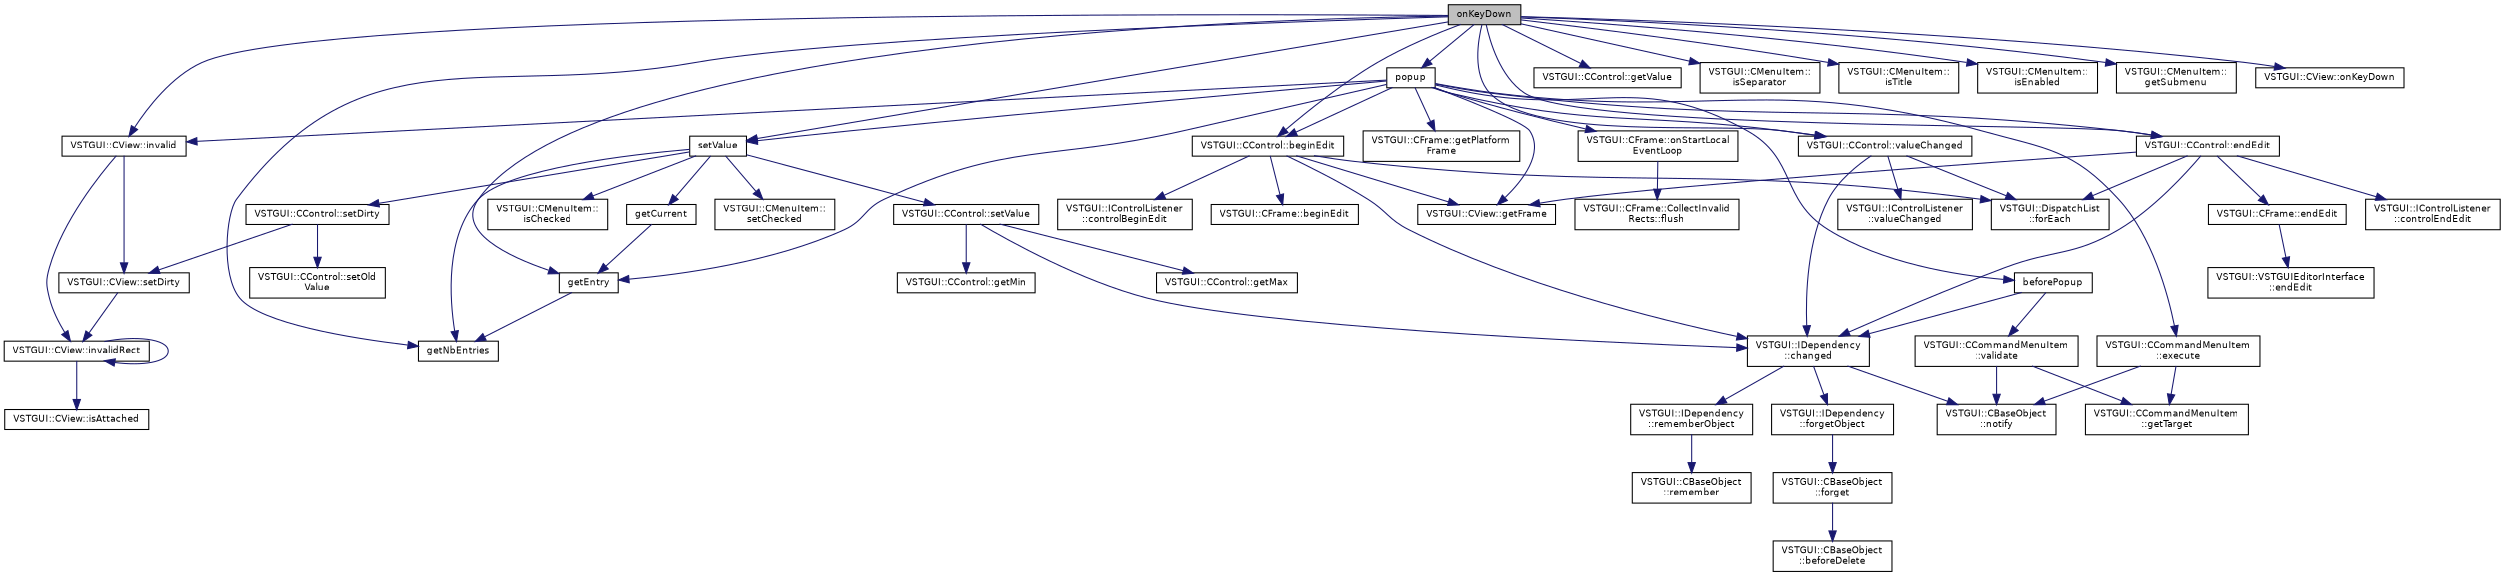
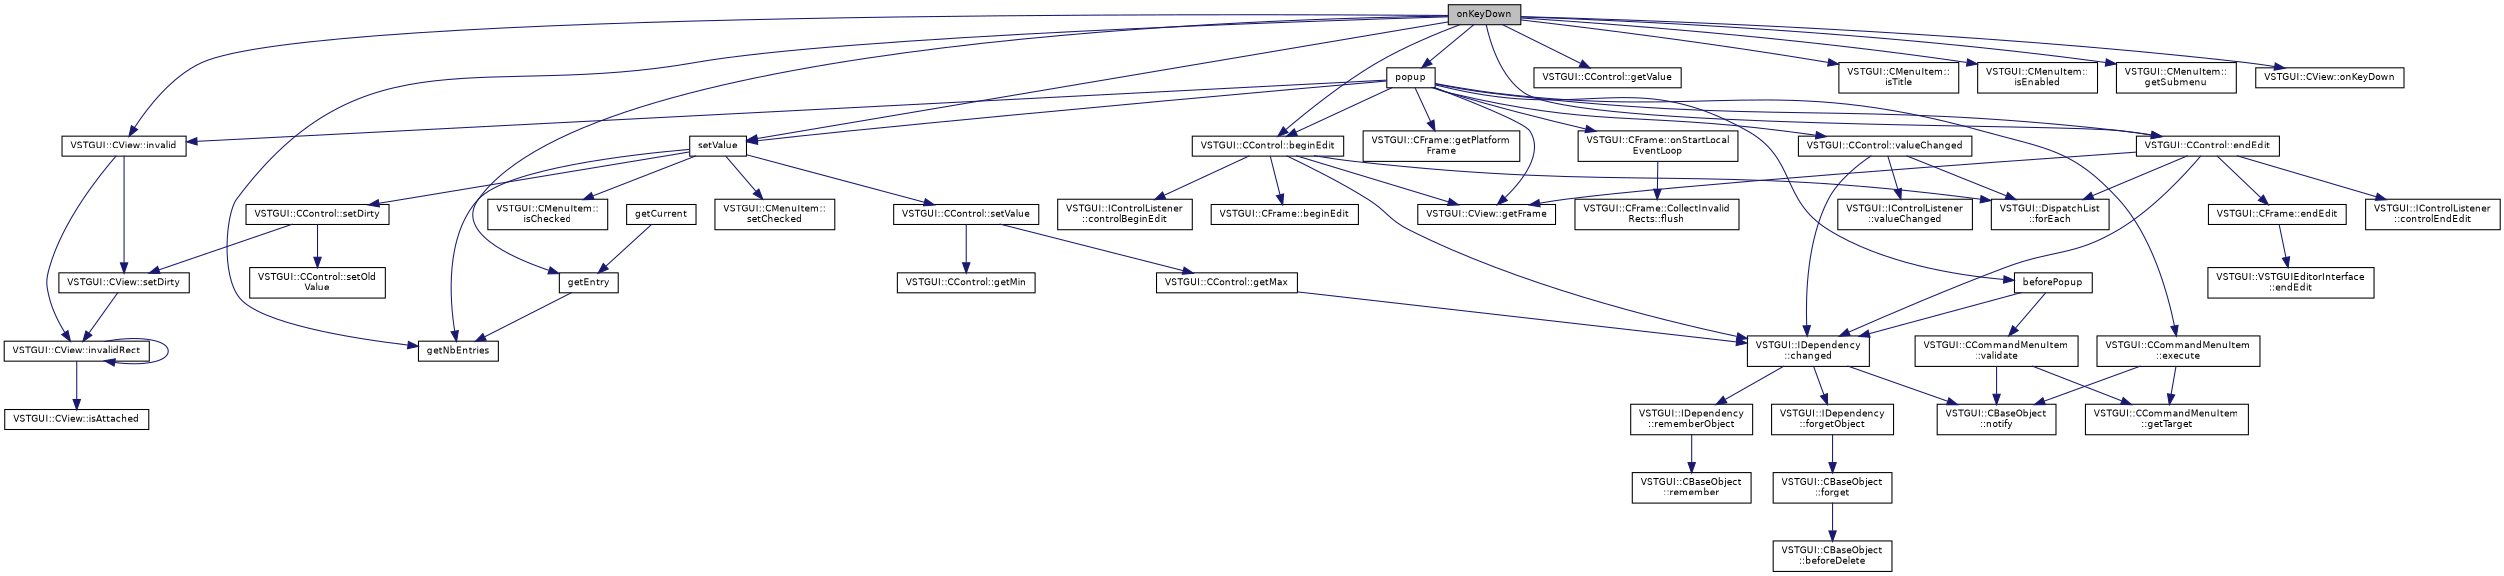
node "VSTGUI::CMenuItem:: isSeparator": removed
edge "onKeyDown" -> "VSTGUI::CControl::valueChanged": removed
edge "popup" -> "getEntry": removed
edge "setValue" -> "getCurrent": removed
edge "VSTGUI::CControl::setValue" -> "VSTGUI::IDependency ::changed": now "VSTGUI::CControl::getMax" -> "VSTGUI::IDependency ::changed"
